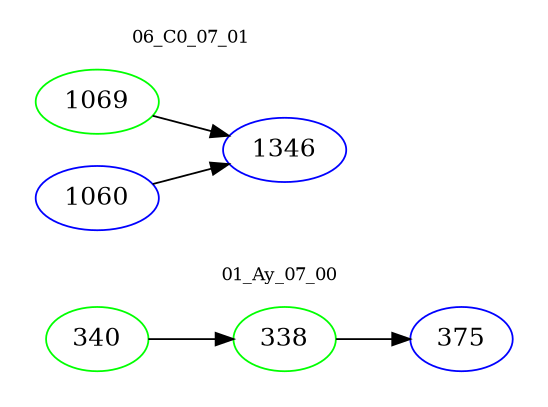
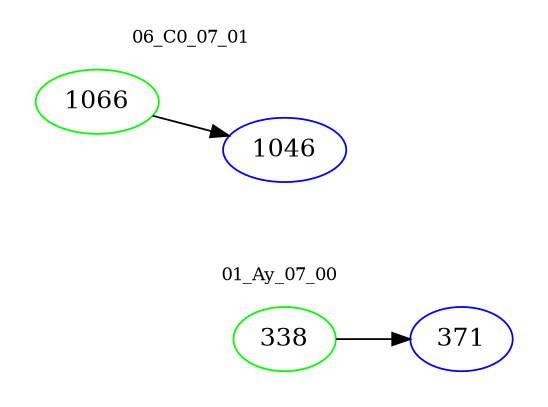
node "1069": label "1069" -> "1066"
node "1346": label "1346" -> "1046"
node "1060": removed
node "340": removed
node "375": label "375" -> "371"
